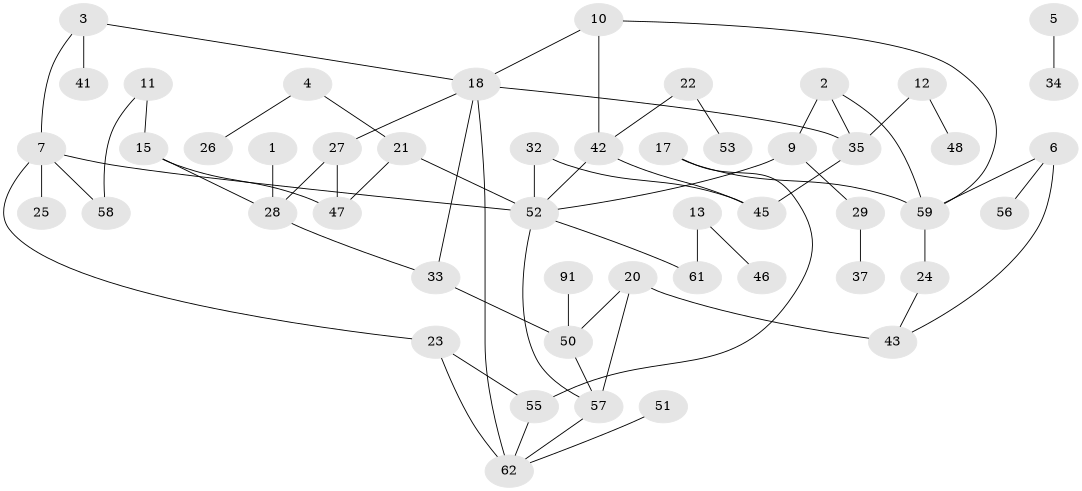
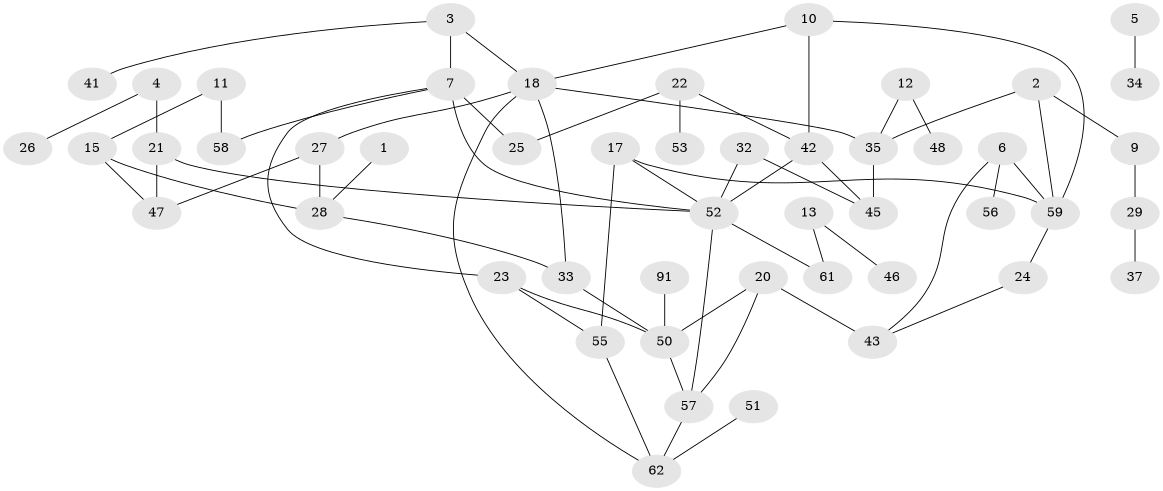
edge "22" -- "25": added
edge "9" -- "52": now "17" -- "52"
edge "23" -- "62": now "23" -- "50"
